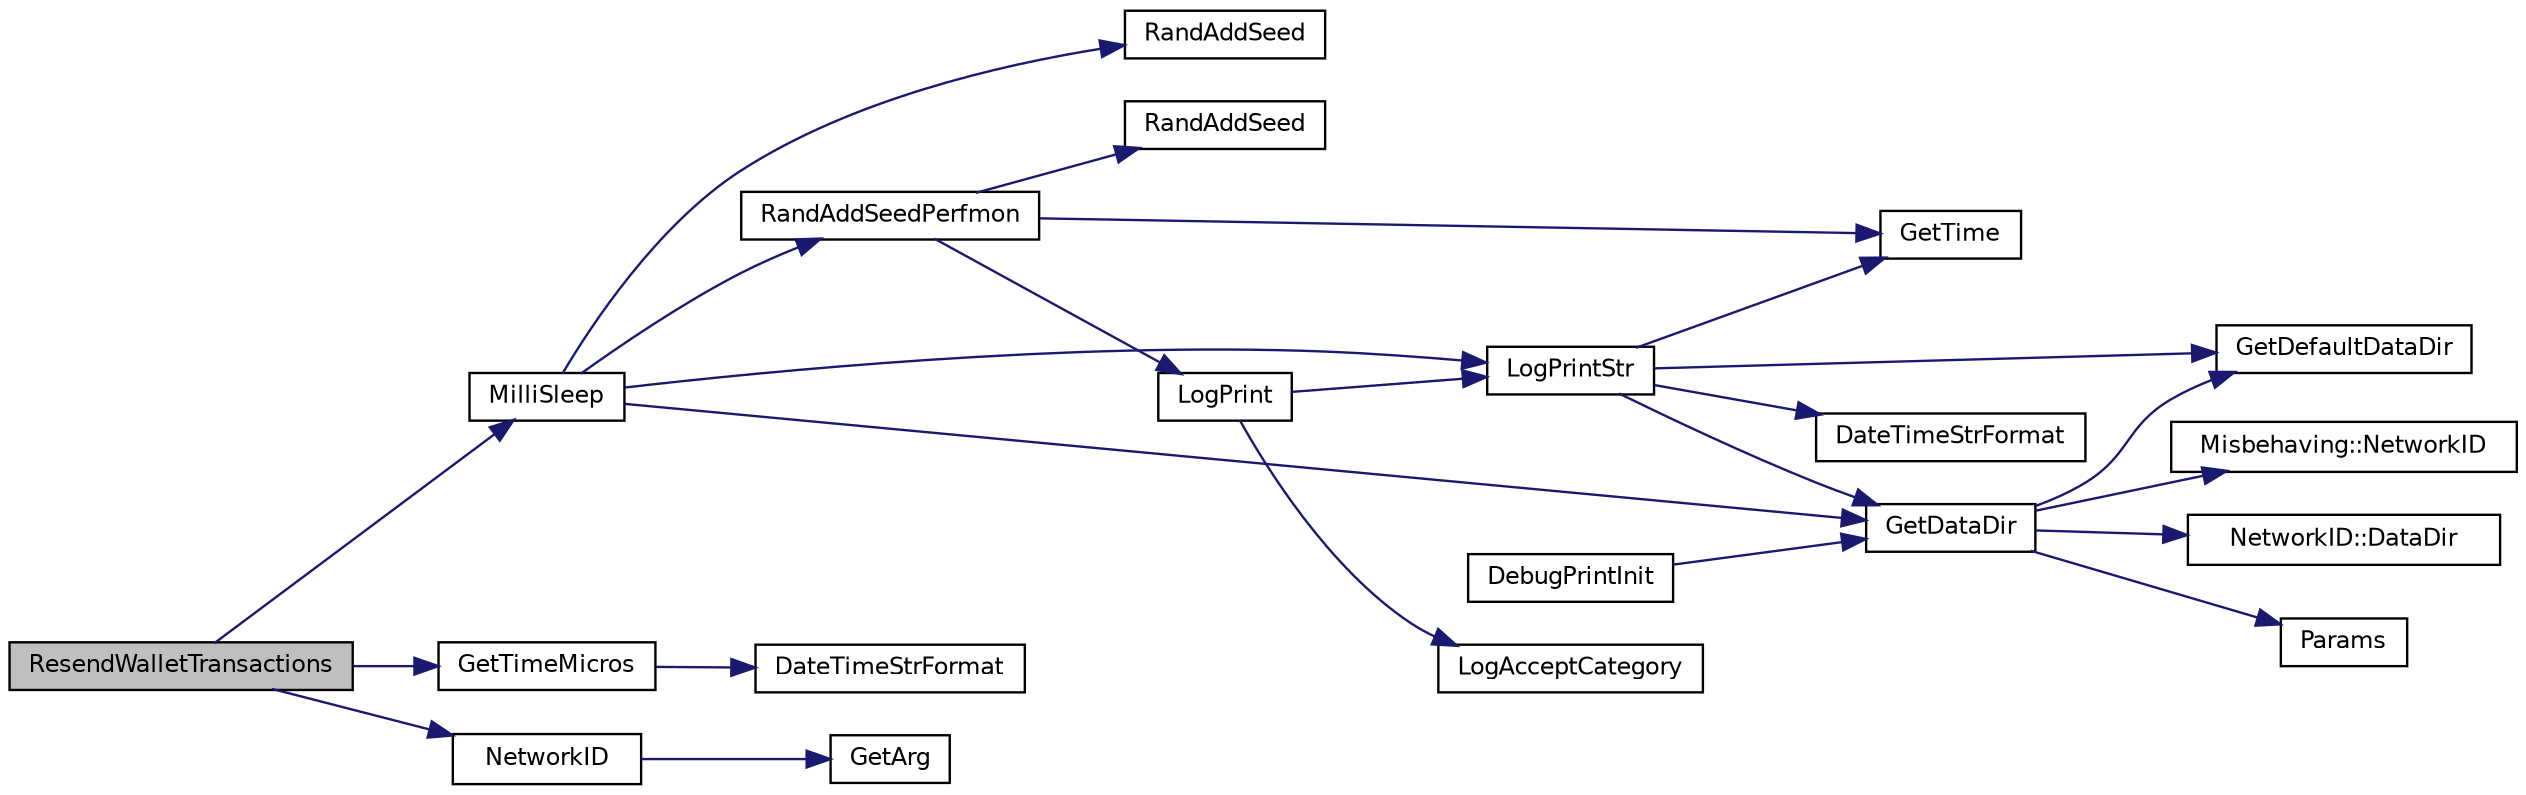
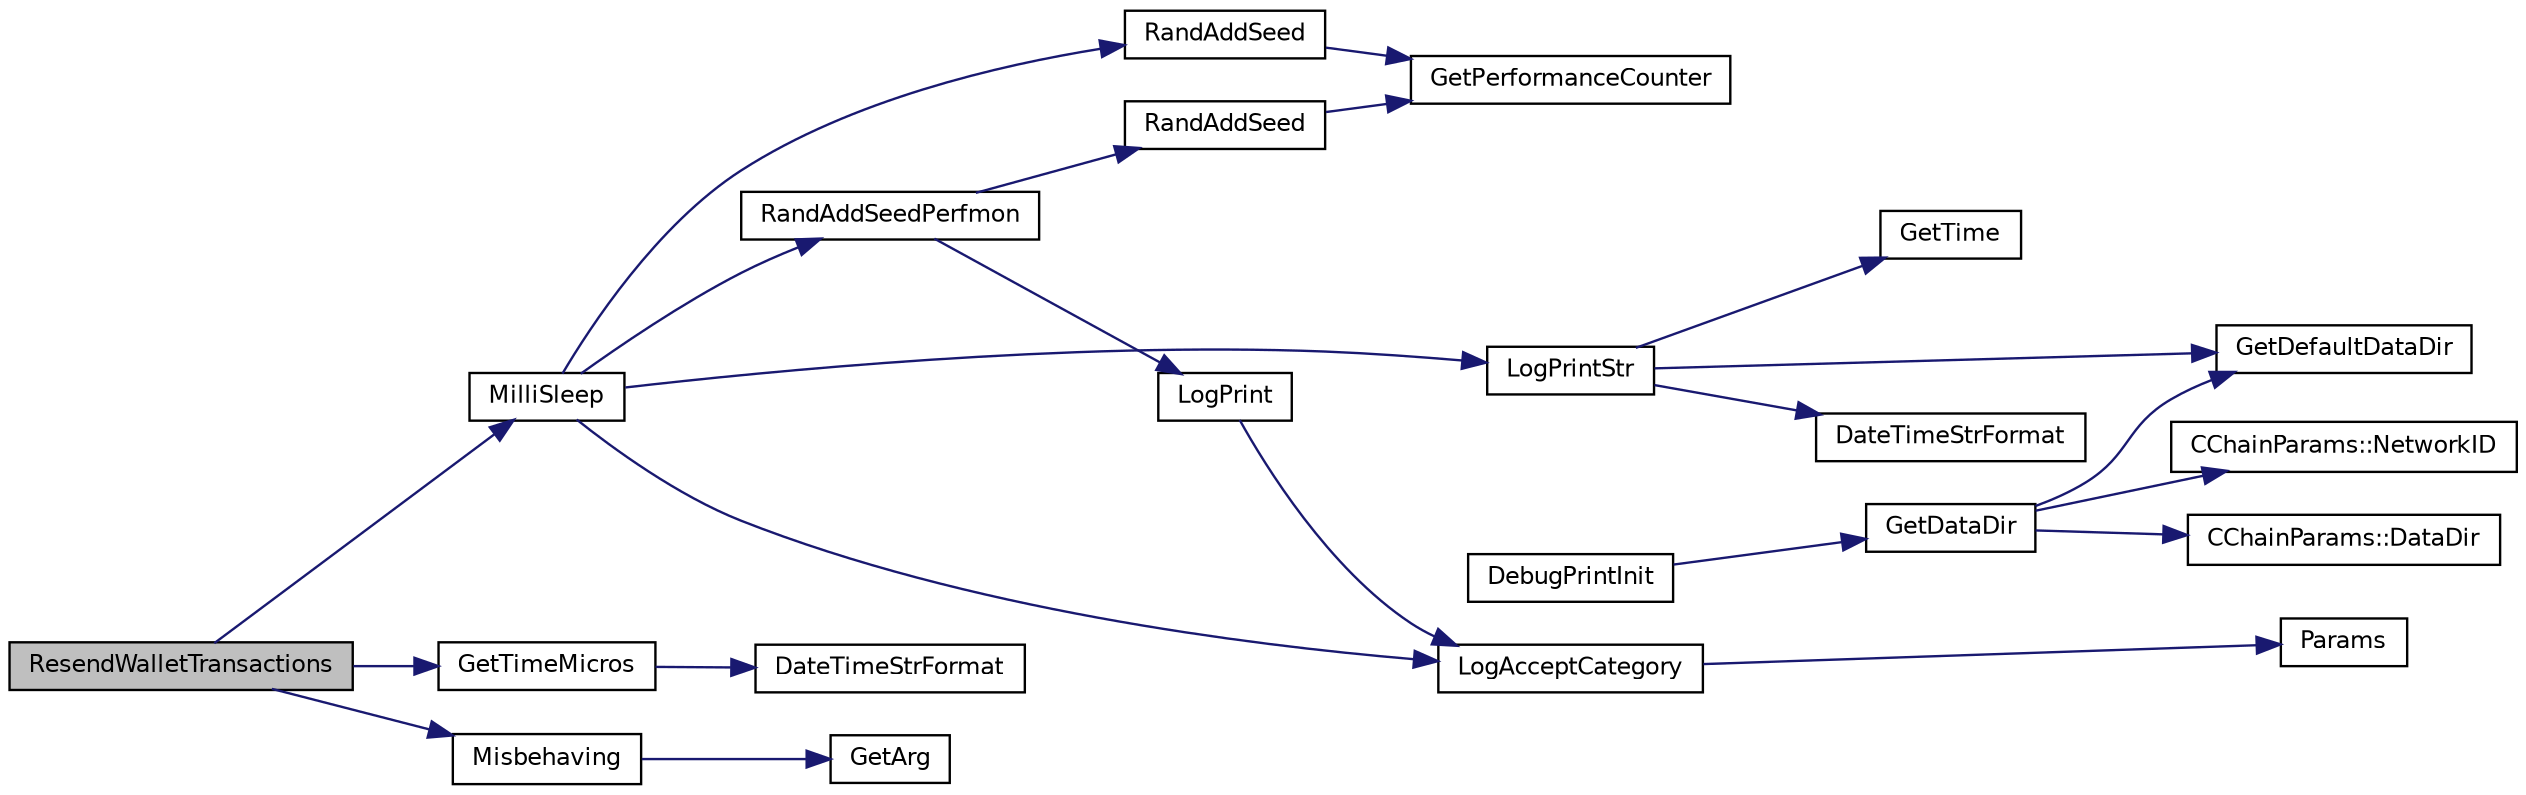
node "GetPerformanceCounter": added
edge "RandAddSeedPerfmon" -> "GetTime": removed
edge "LogPrint" -> "LogPrintStr": removed
node "Misbehaving::NetworkID": label "Misbehaving::NetworkID" -> "CChainParams::NetworkID"
edge "LogPrintStr" -> "GetDataDir": removed
edge "MilliSleep" -> "GetDataDir": now "MilliSleep" -> "LogAcceptCategory"
node "NetworkID::DataDir": label "NetworkID::DataDir" -> "CChainParams::DataDir"
edge "GetDataDir" -> "Params": now "LogAcceptCategory" -> "Params"
node "NetworkID": label "NetworkID" -> "Misbehaving"
